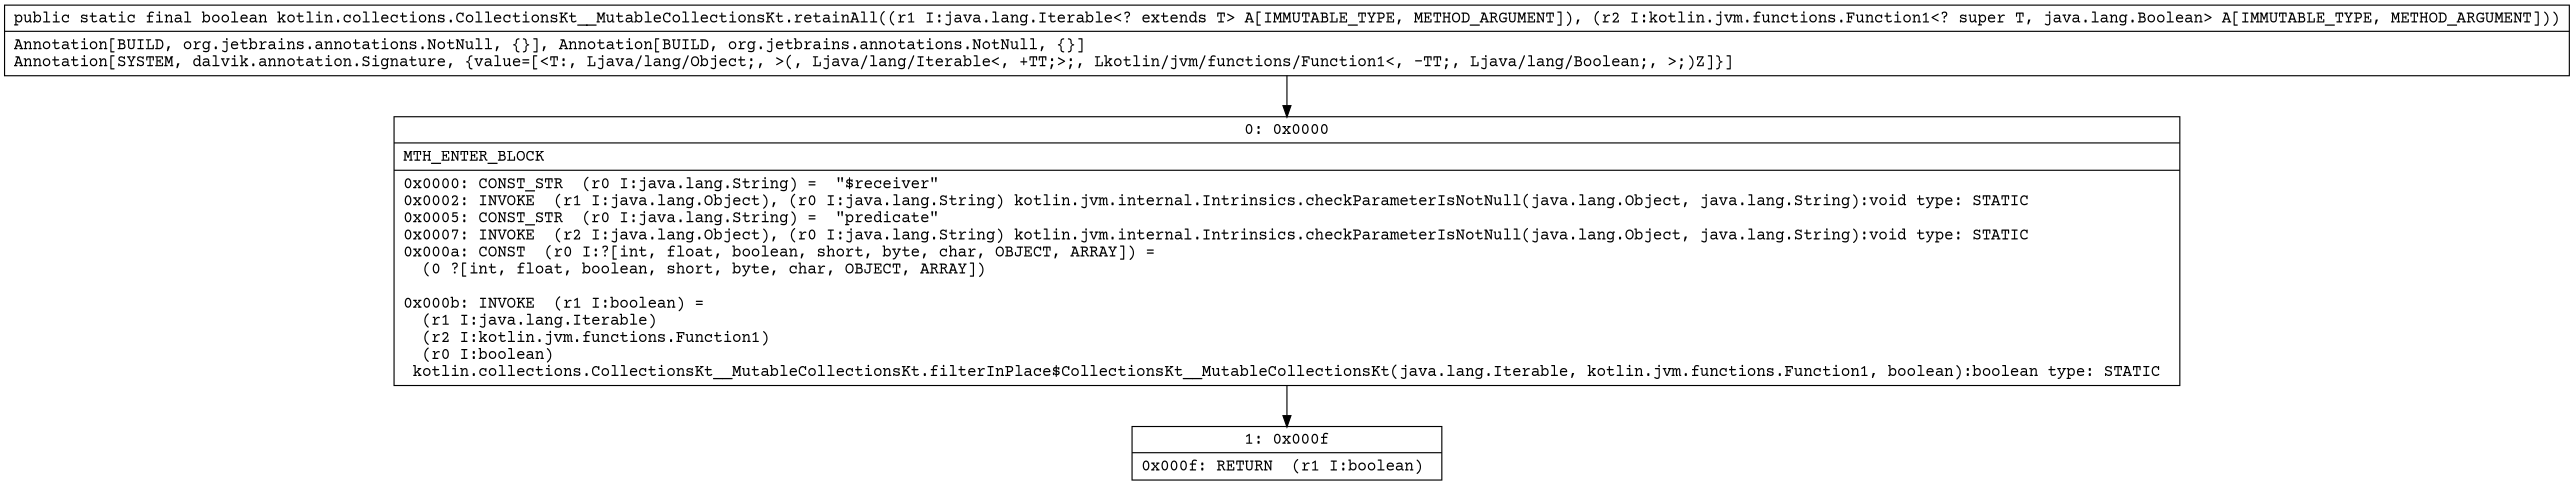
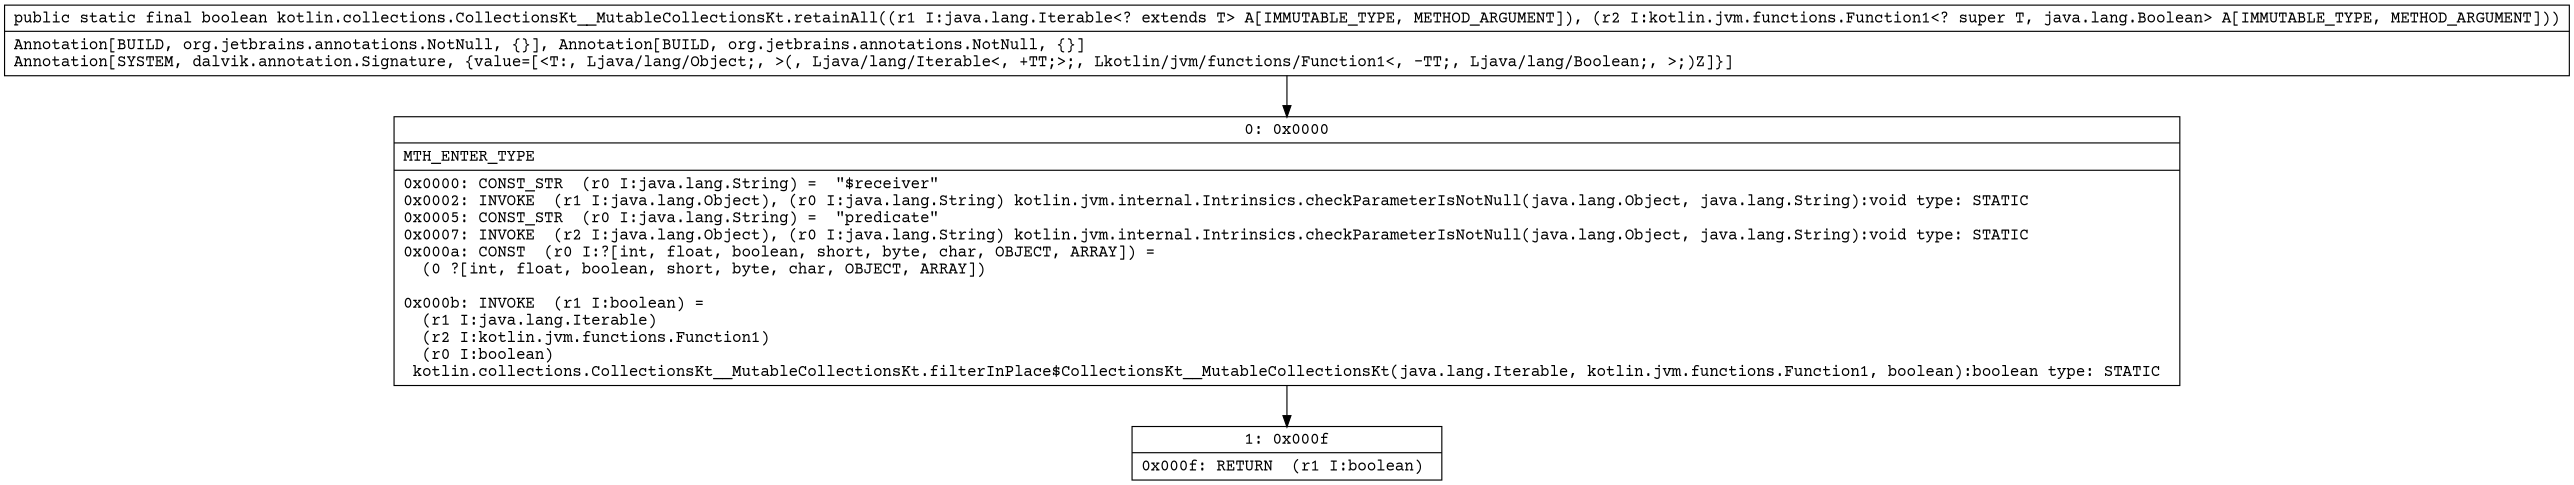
node "0: 0x0000": text "MTH_ENTER_BLOCK" -> "MTH_ENTER_TYPE"
